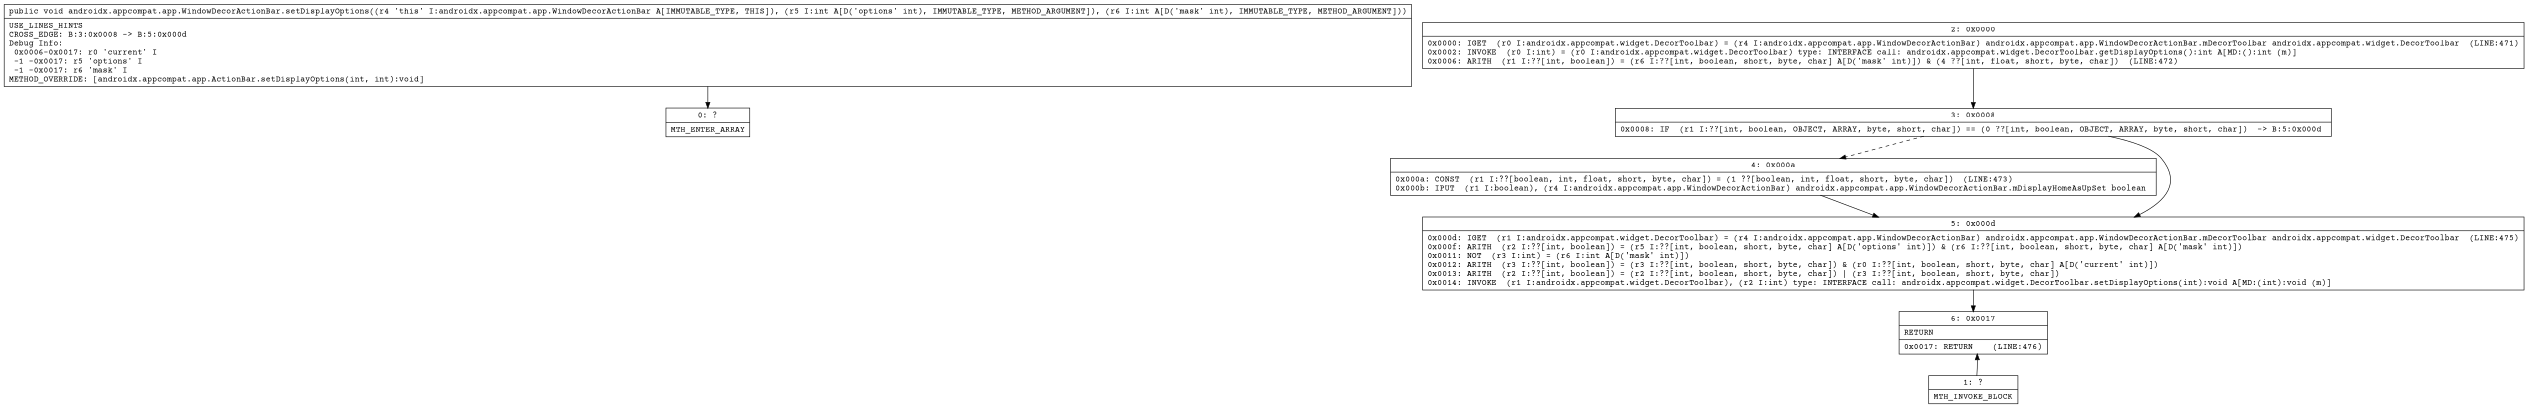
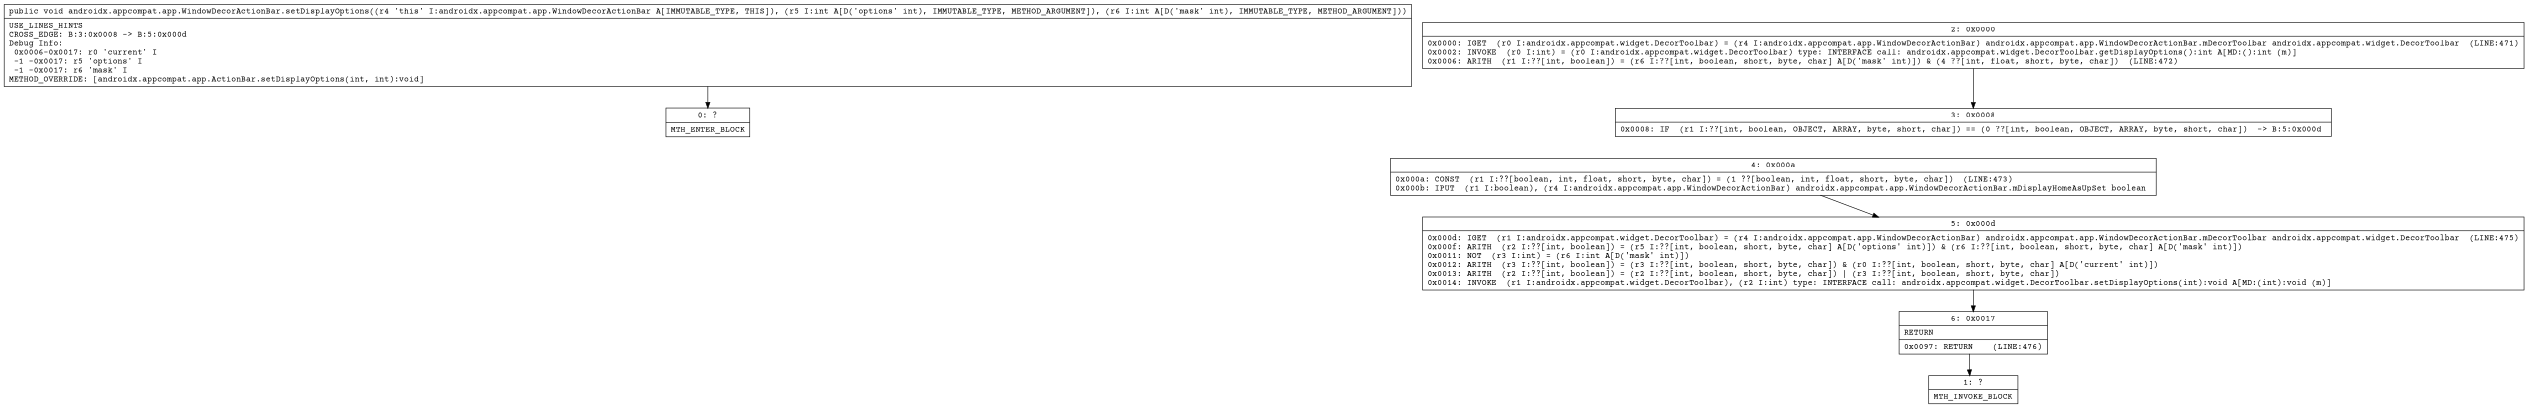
node "0: ?": text "MTH_ENTER_ARRAY" -> "MTH_ENTER_BLOCK"
edge "3: 0x0008" -> "4: 0x000a": removed
edge "3: 0x0008" -> "5: 0x000d": removed
node "6: 0x0017": text "0x0017: RETURN    (LINE:476)" -> "0x0097: RETURN    (LINE:476)"
edge "1: ?" -> "6: 0x0017": reversed
